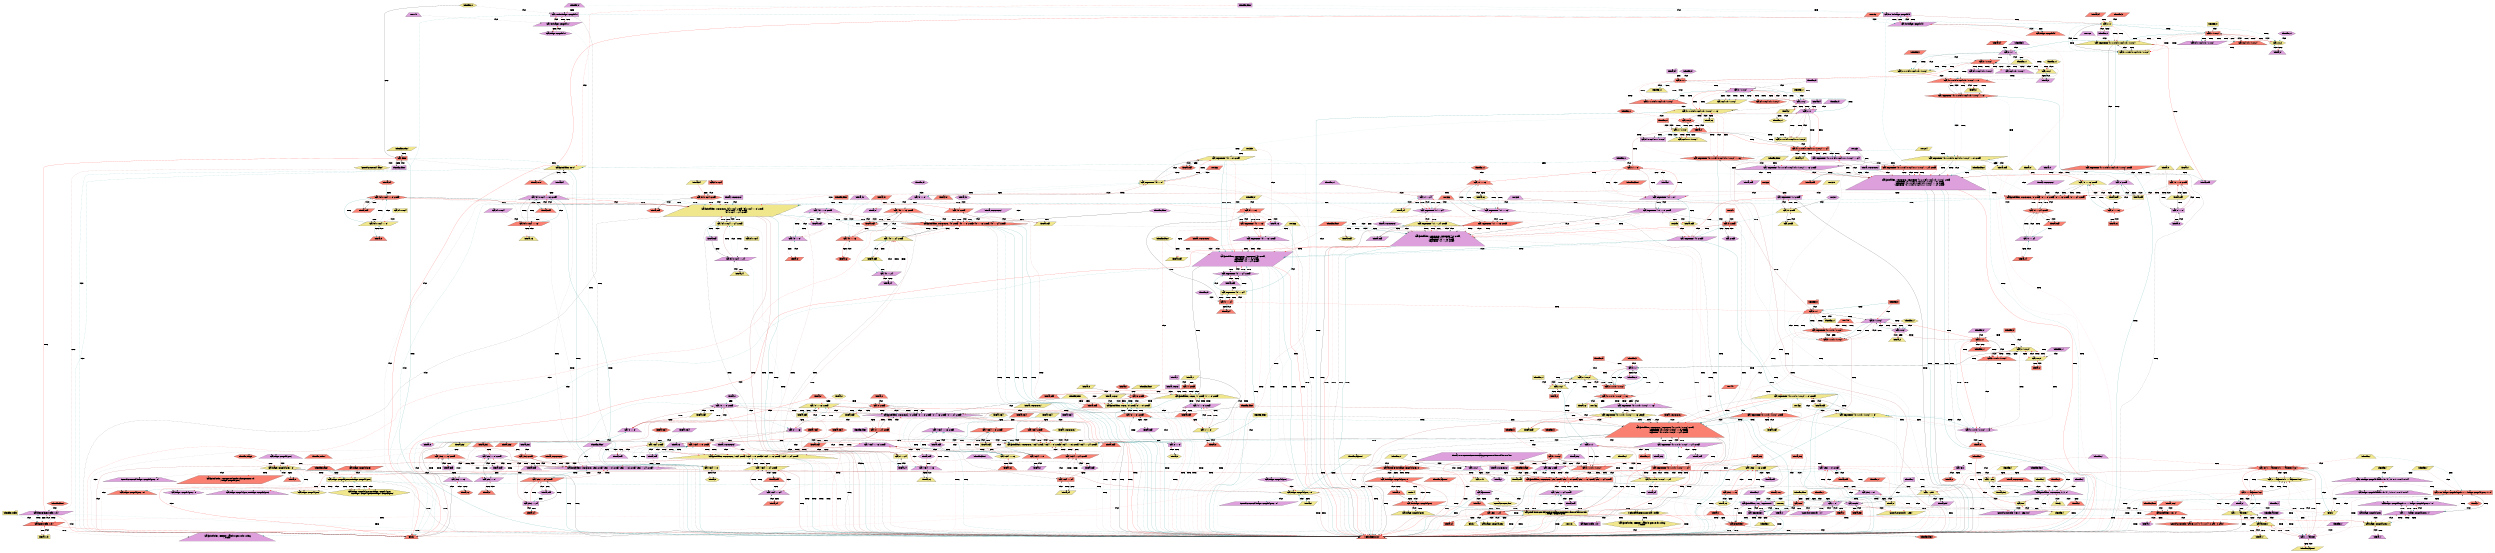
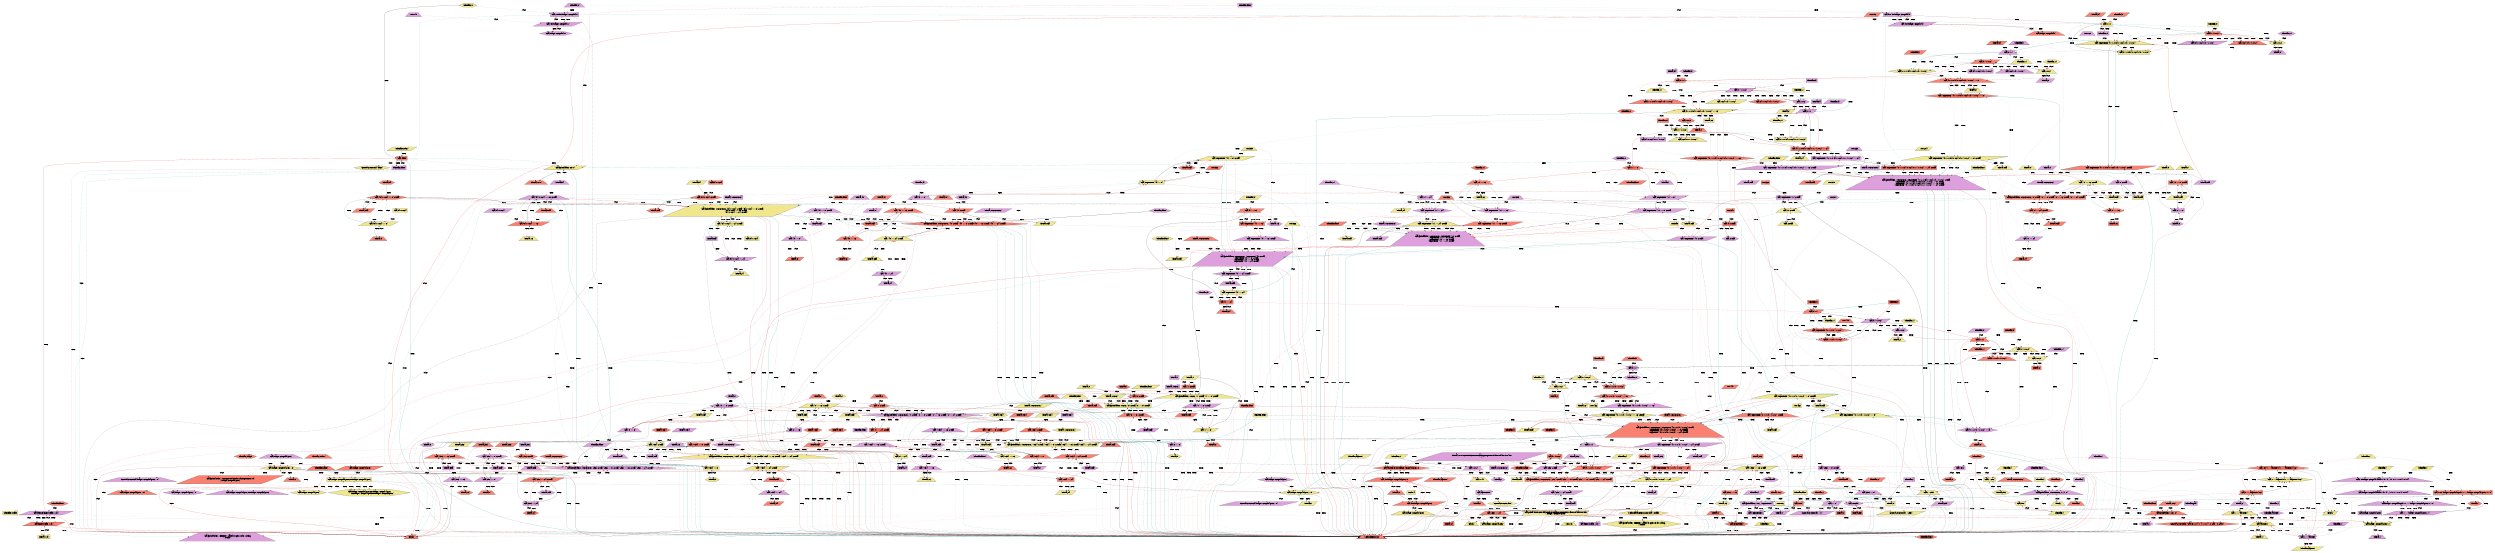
edge "(Call,(OPJ_UINT8) ((h) >> 16) & 0xff)" -> "(MethodReturn,int)": label "DDG: " -> "AST: "
node "(Identifier,pad)": added
node "(ControlStructure,for (i = 0; i < 256; i++))": removed
